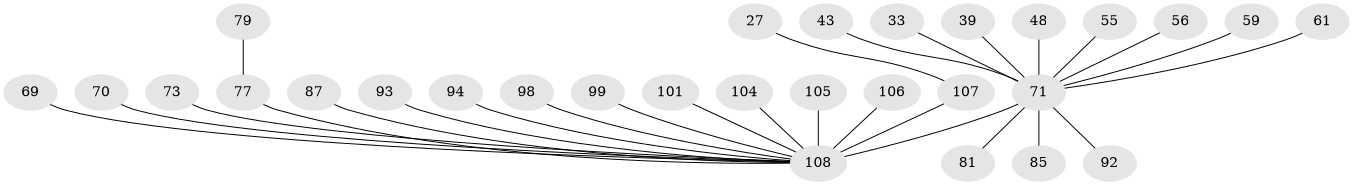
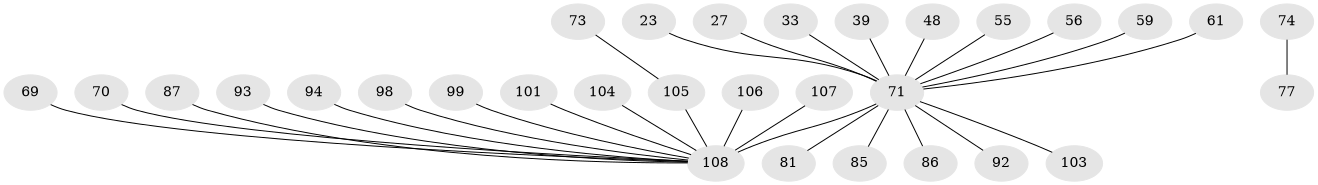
node "79": label "79" -> "74"
node "43": label "43" -> "23"
edge "27" -- "107": now "27" -- "71"
edge "73" -- "108": now "73" -- "105"
edge "77" -- "108": removed
node "86": added
node "103": added
